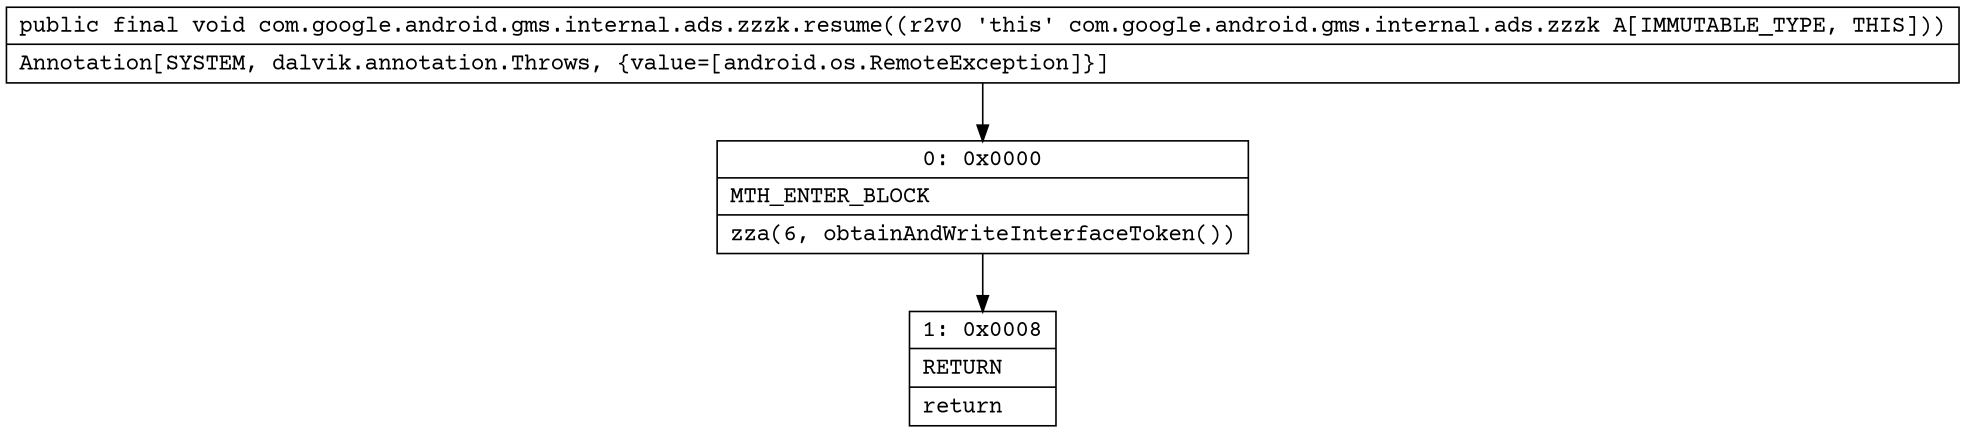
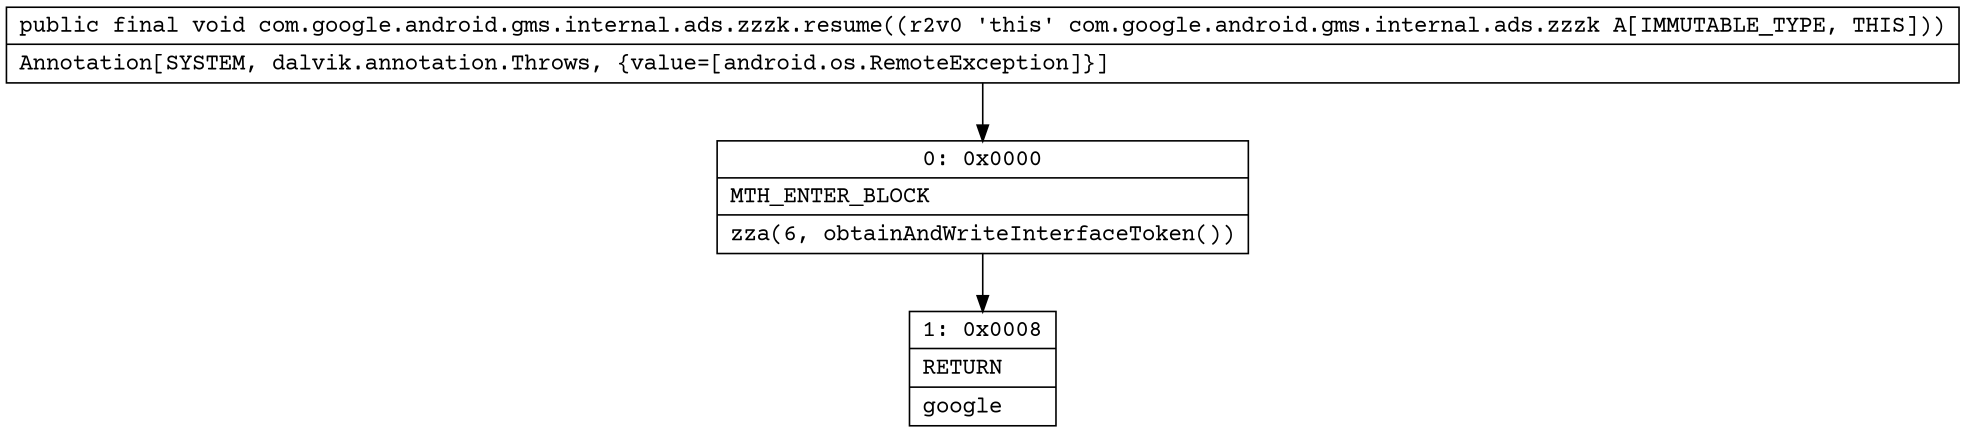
node "1: 0x0008": text "return" -> "google"
